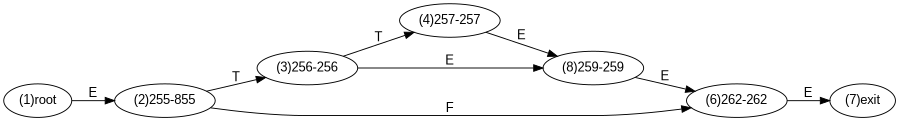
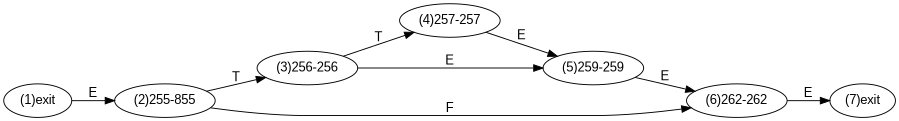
node "(8)259-259": label "(8)259-259" -> "(5)259-259"
node "(1)root": label "(1)root" -> "(1)exit"
